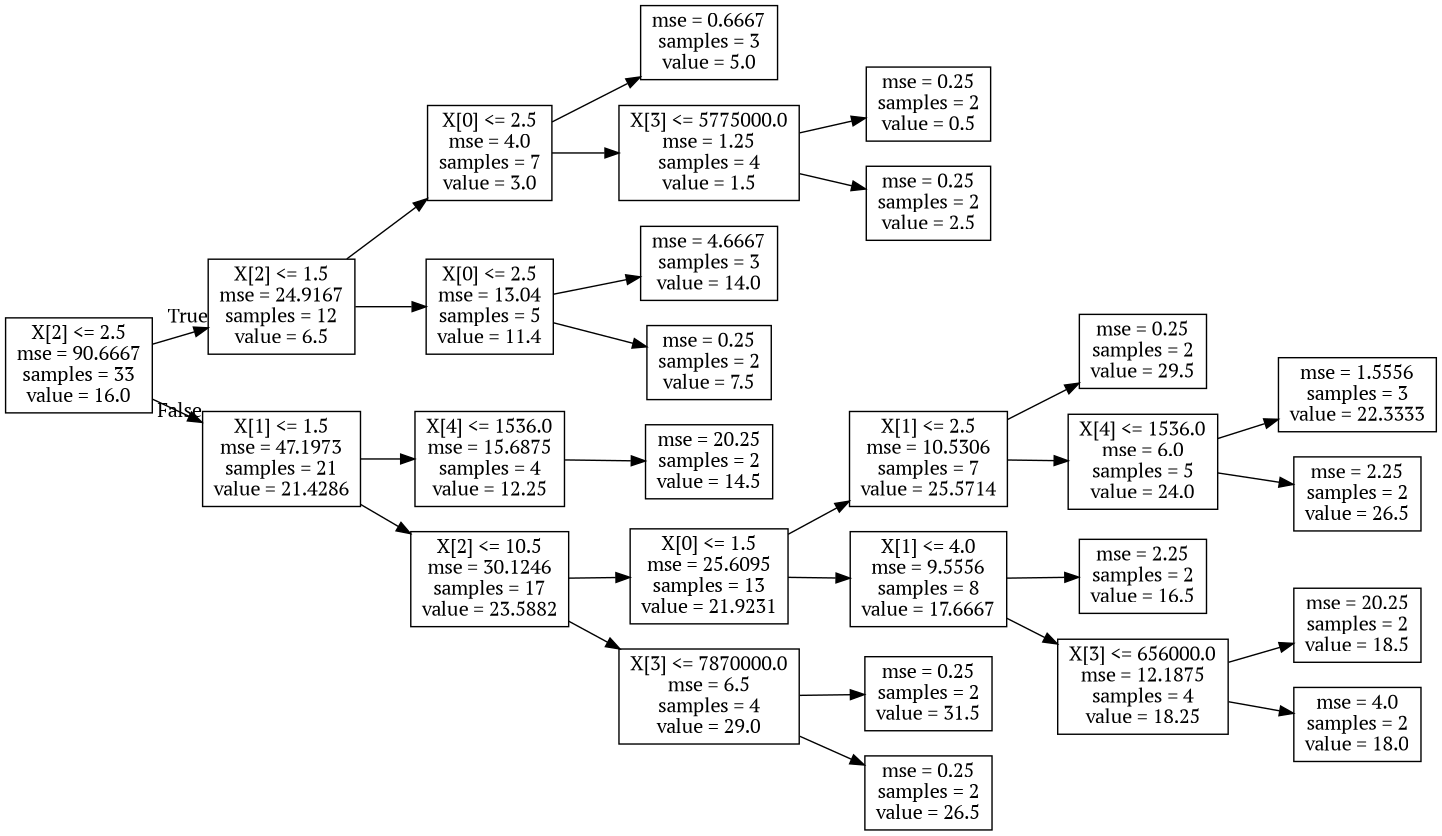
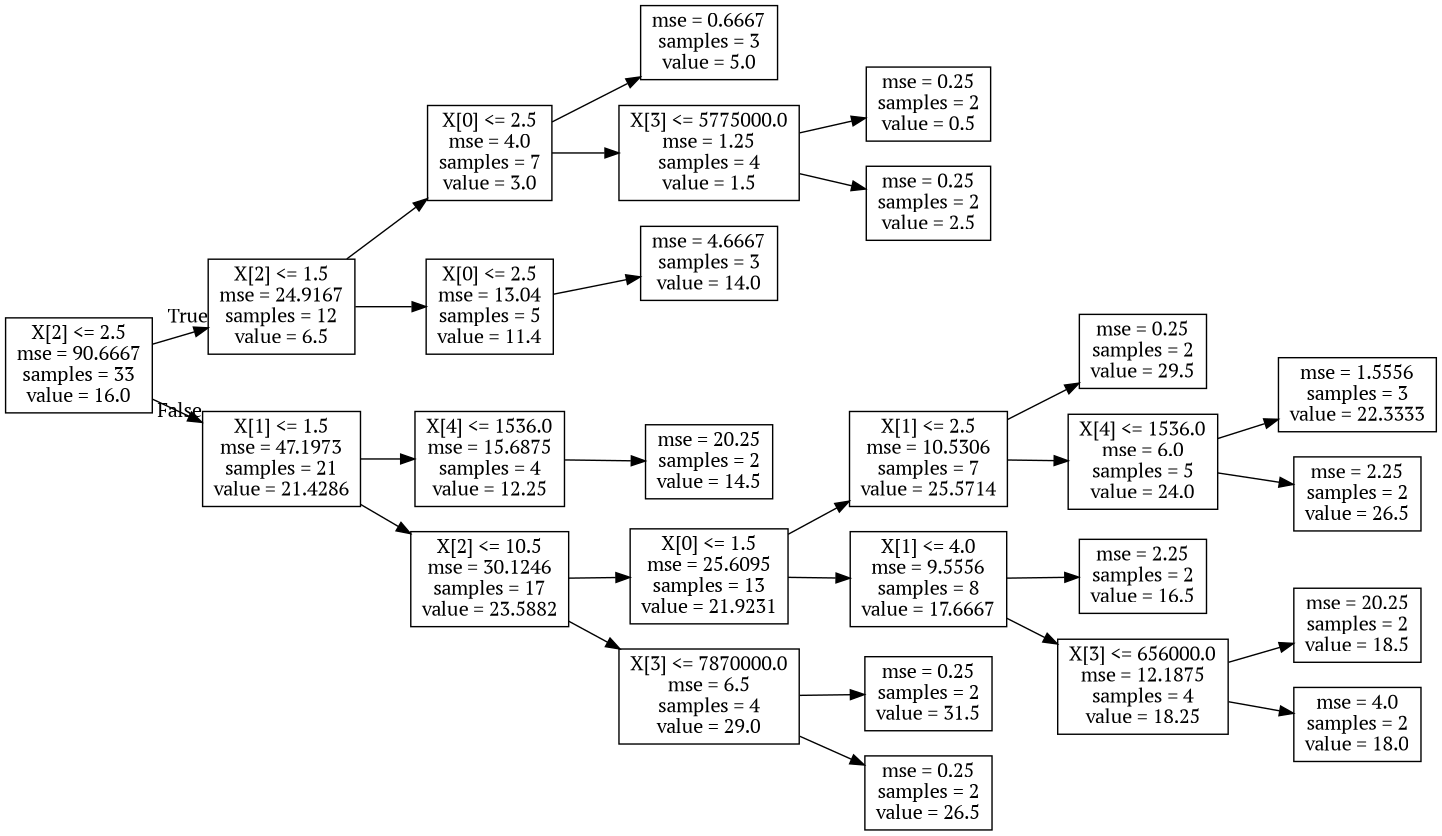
node "mse = 0.25 samples = 2 value = 7.5": removed
